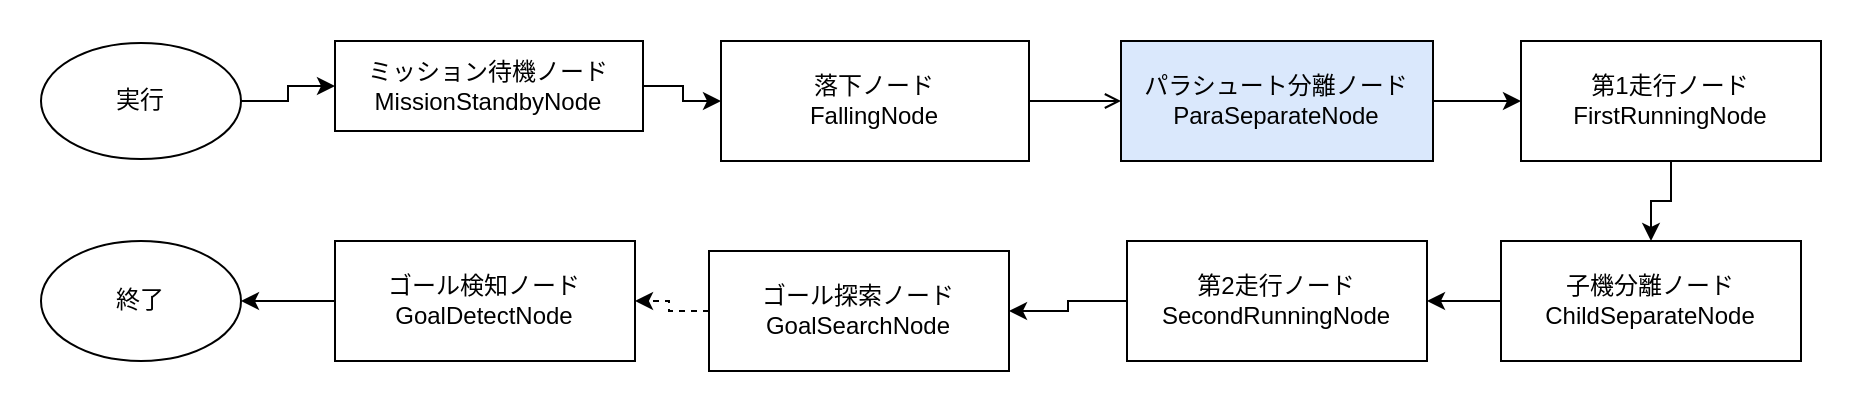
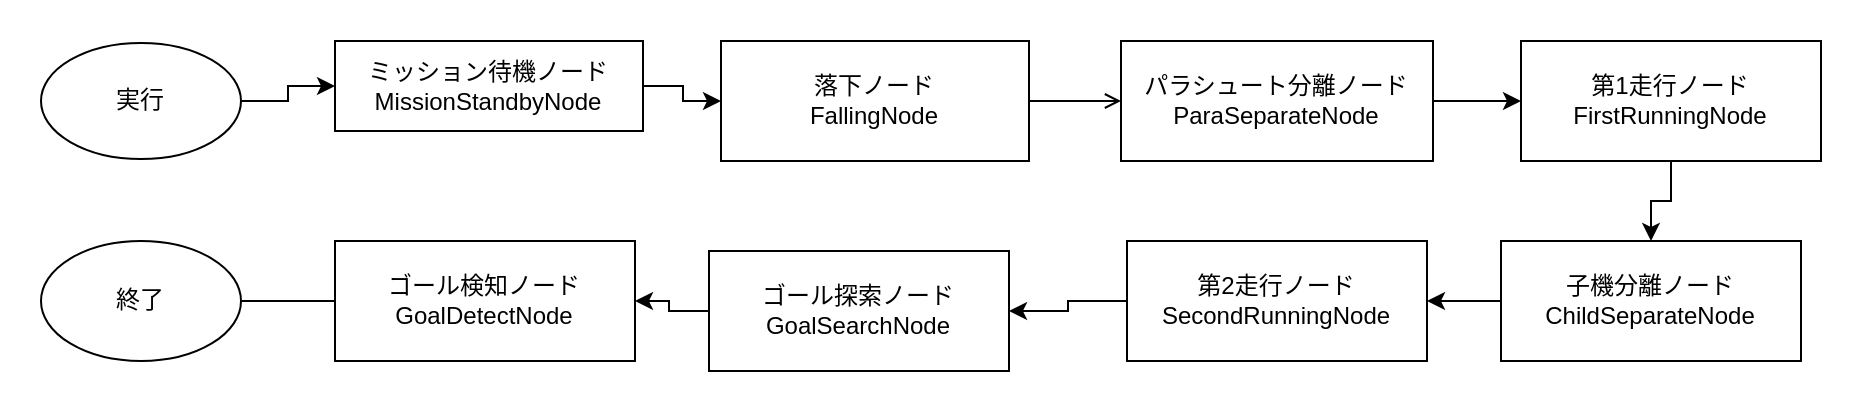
node "パラシュート分離ノード ParaSeparateNode": fillcolor #dae8fc -> #ffffff
edge "ゴール検知ノード GoalDetectNode" -> "終了": arrowhead classic -> none
edge "ゴール探索ノード GoalSearchNode" -> "ゴール検知ノード GoalDetectNode": style dashed -> solid
